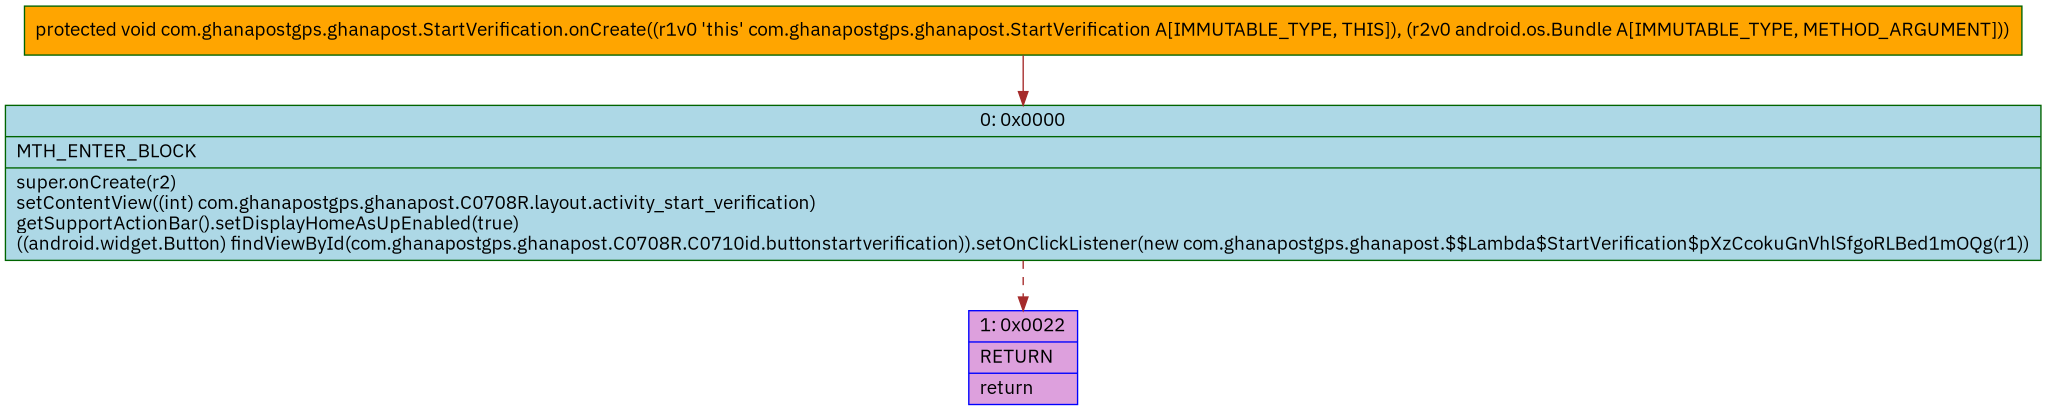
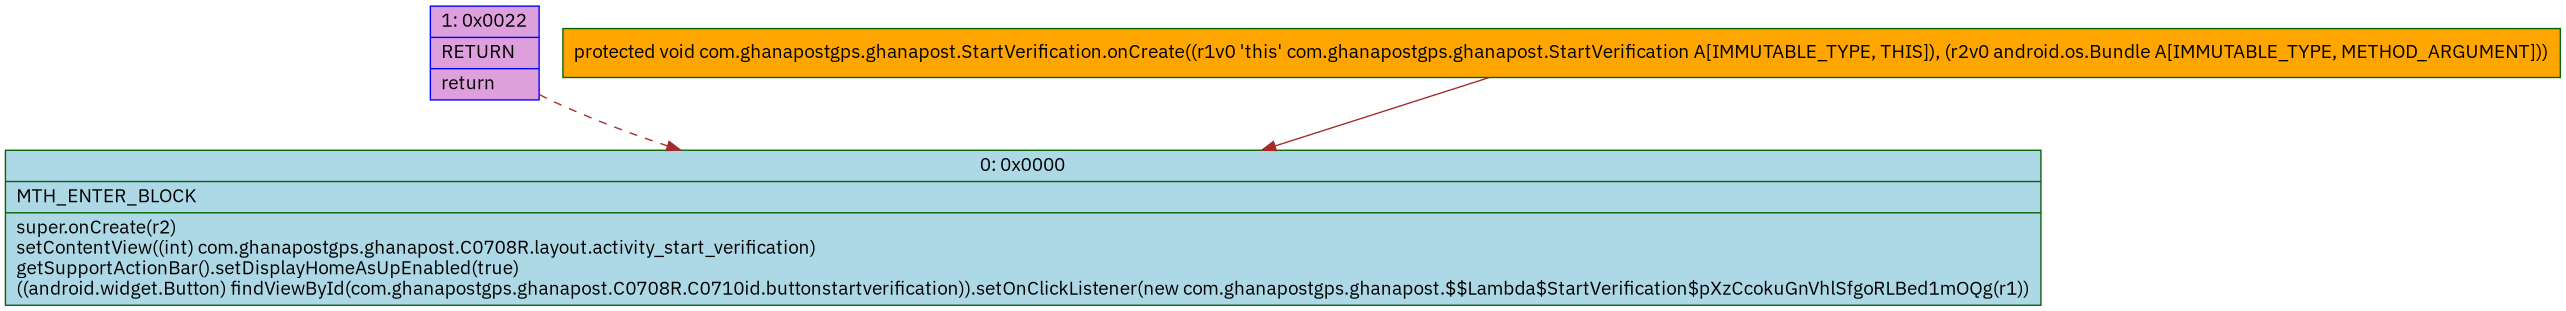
edge "0: 0x0000" -> "1: 0x0022": reversed
